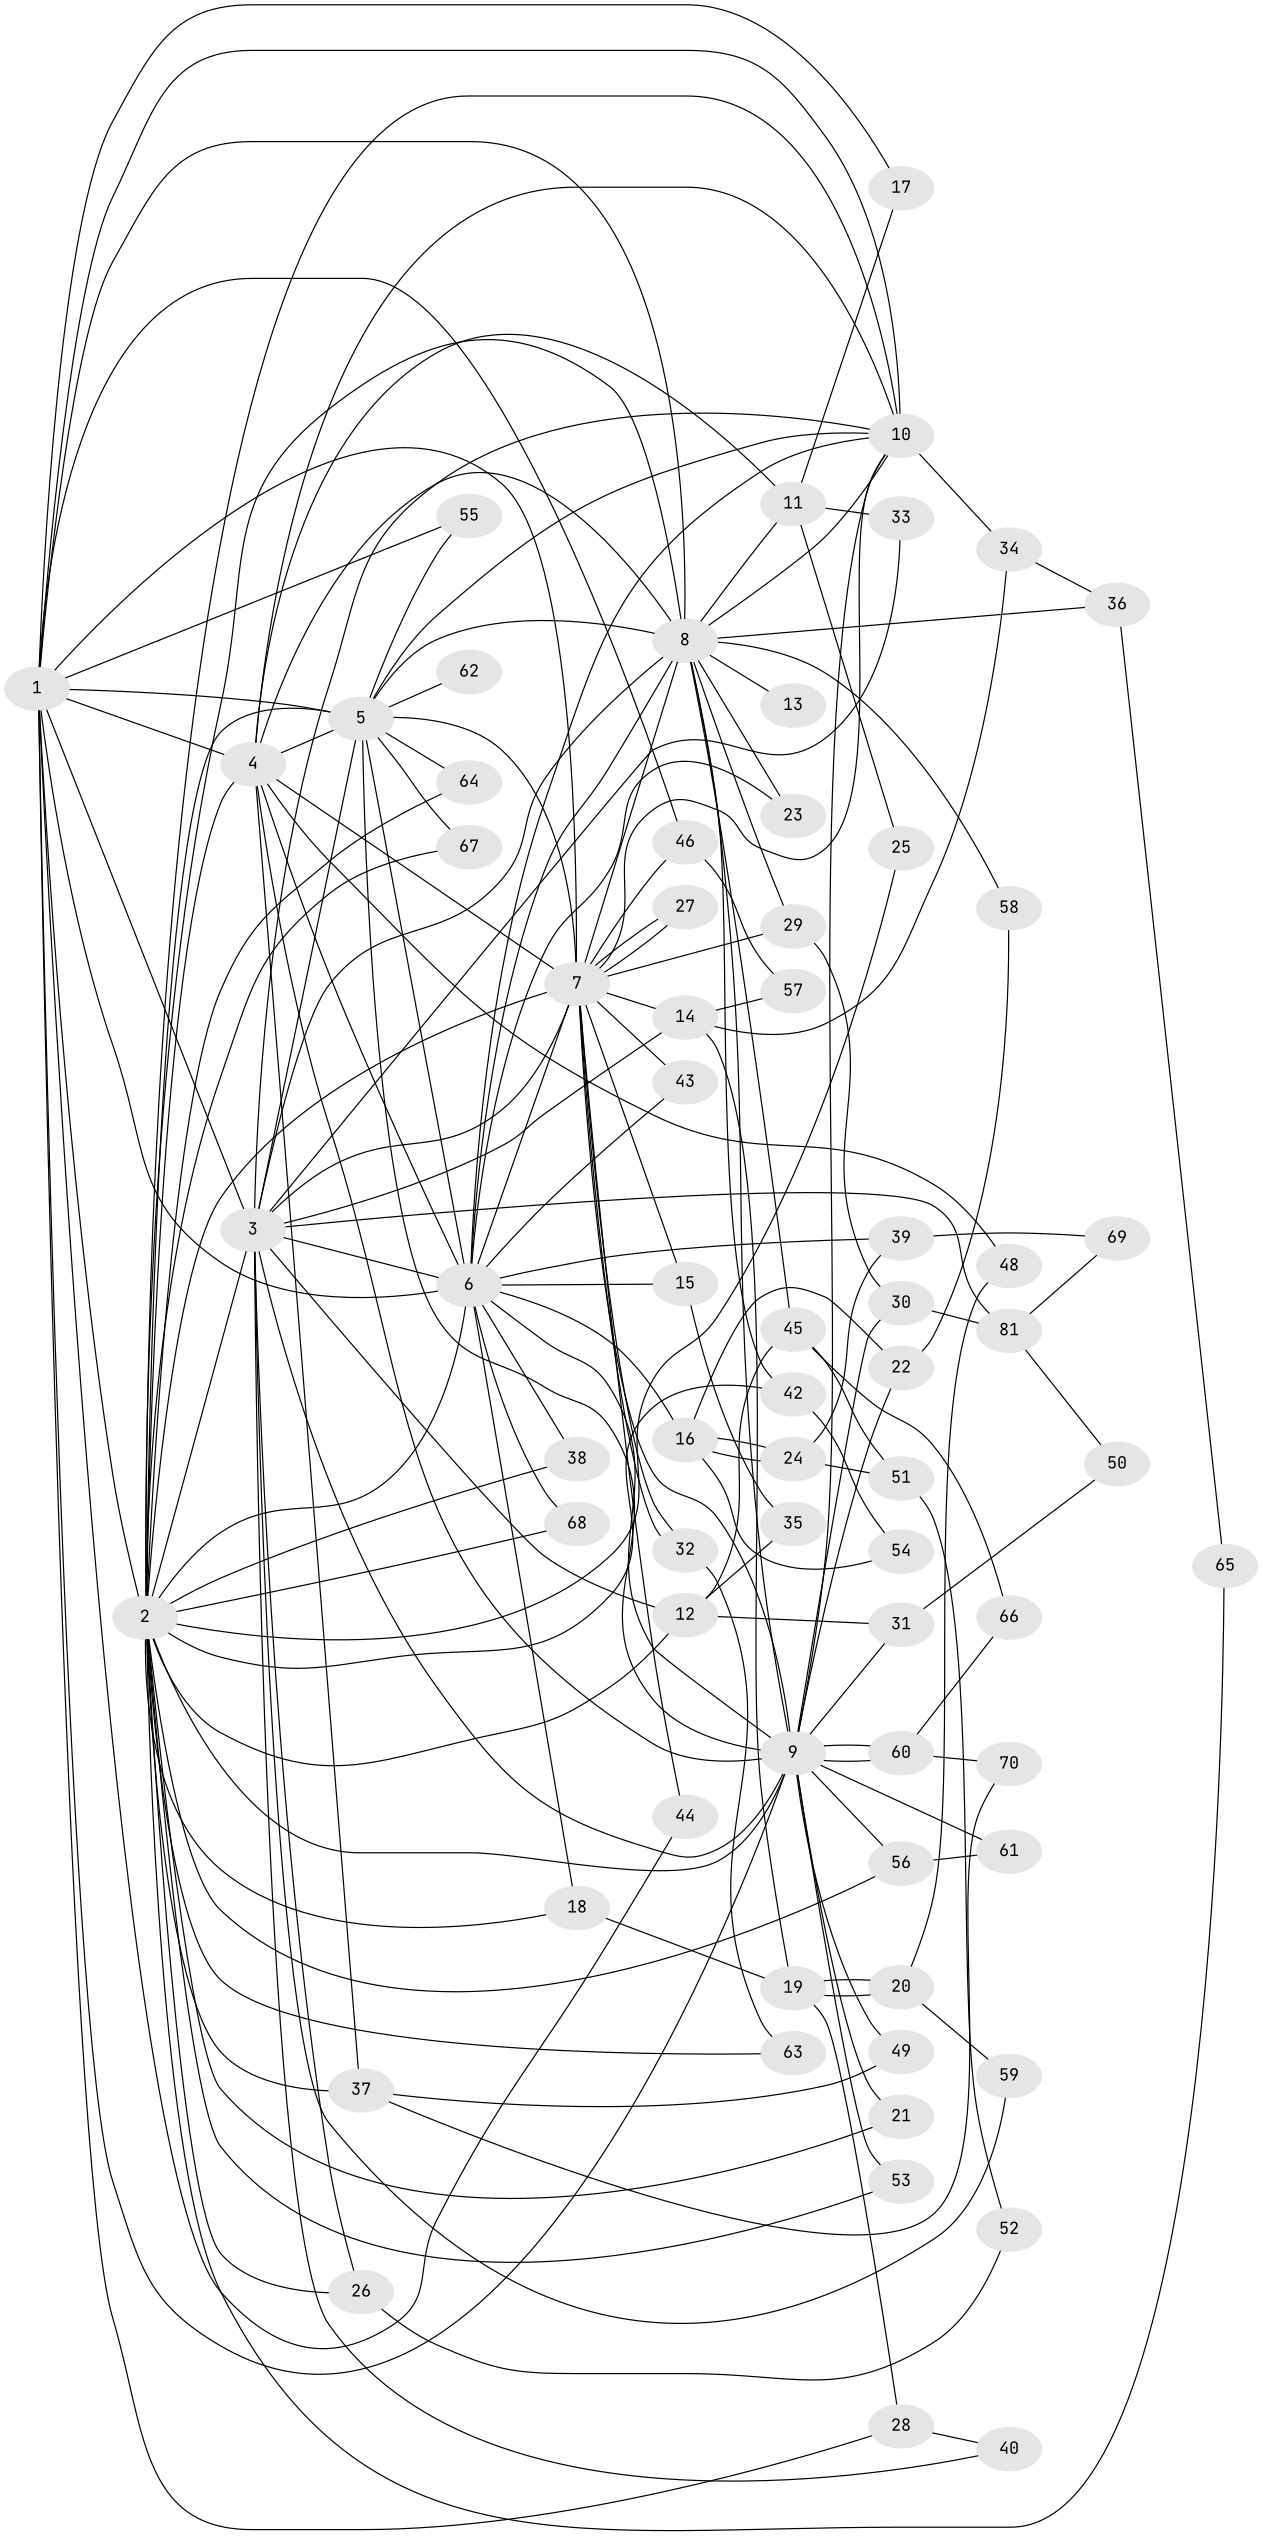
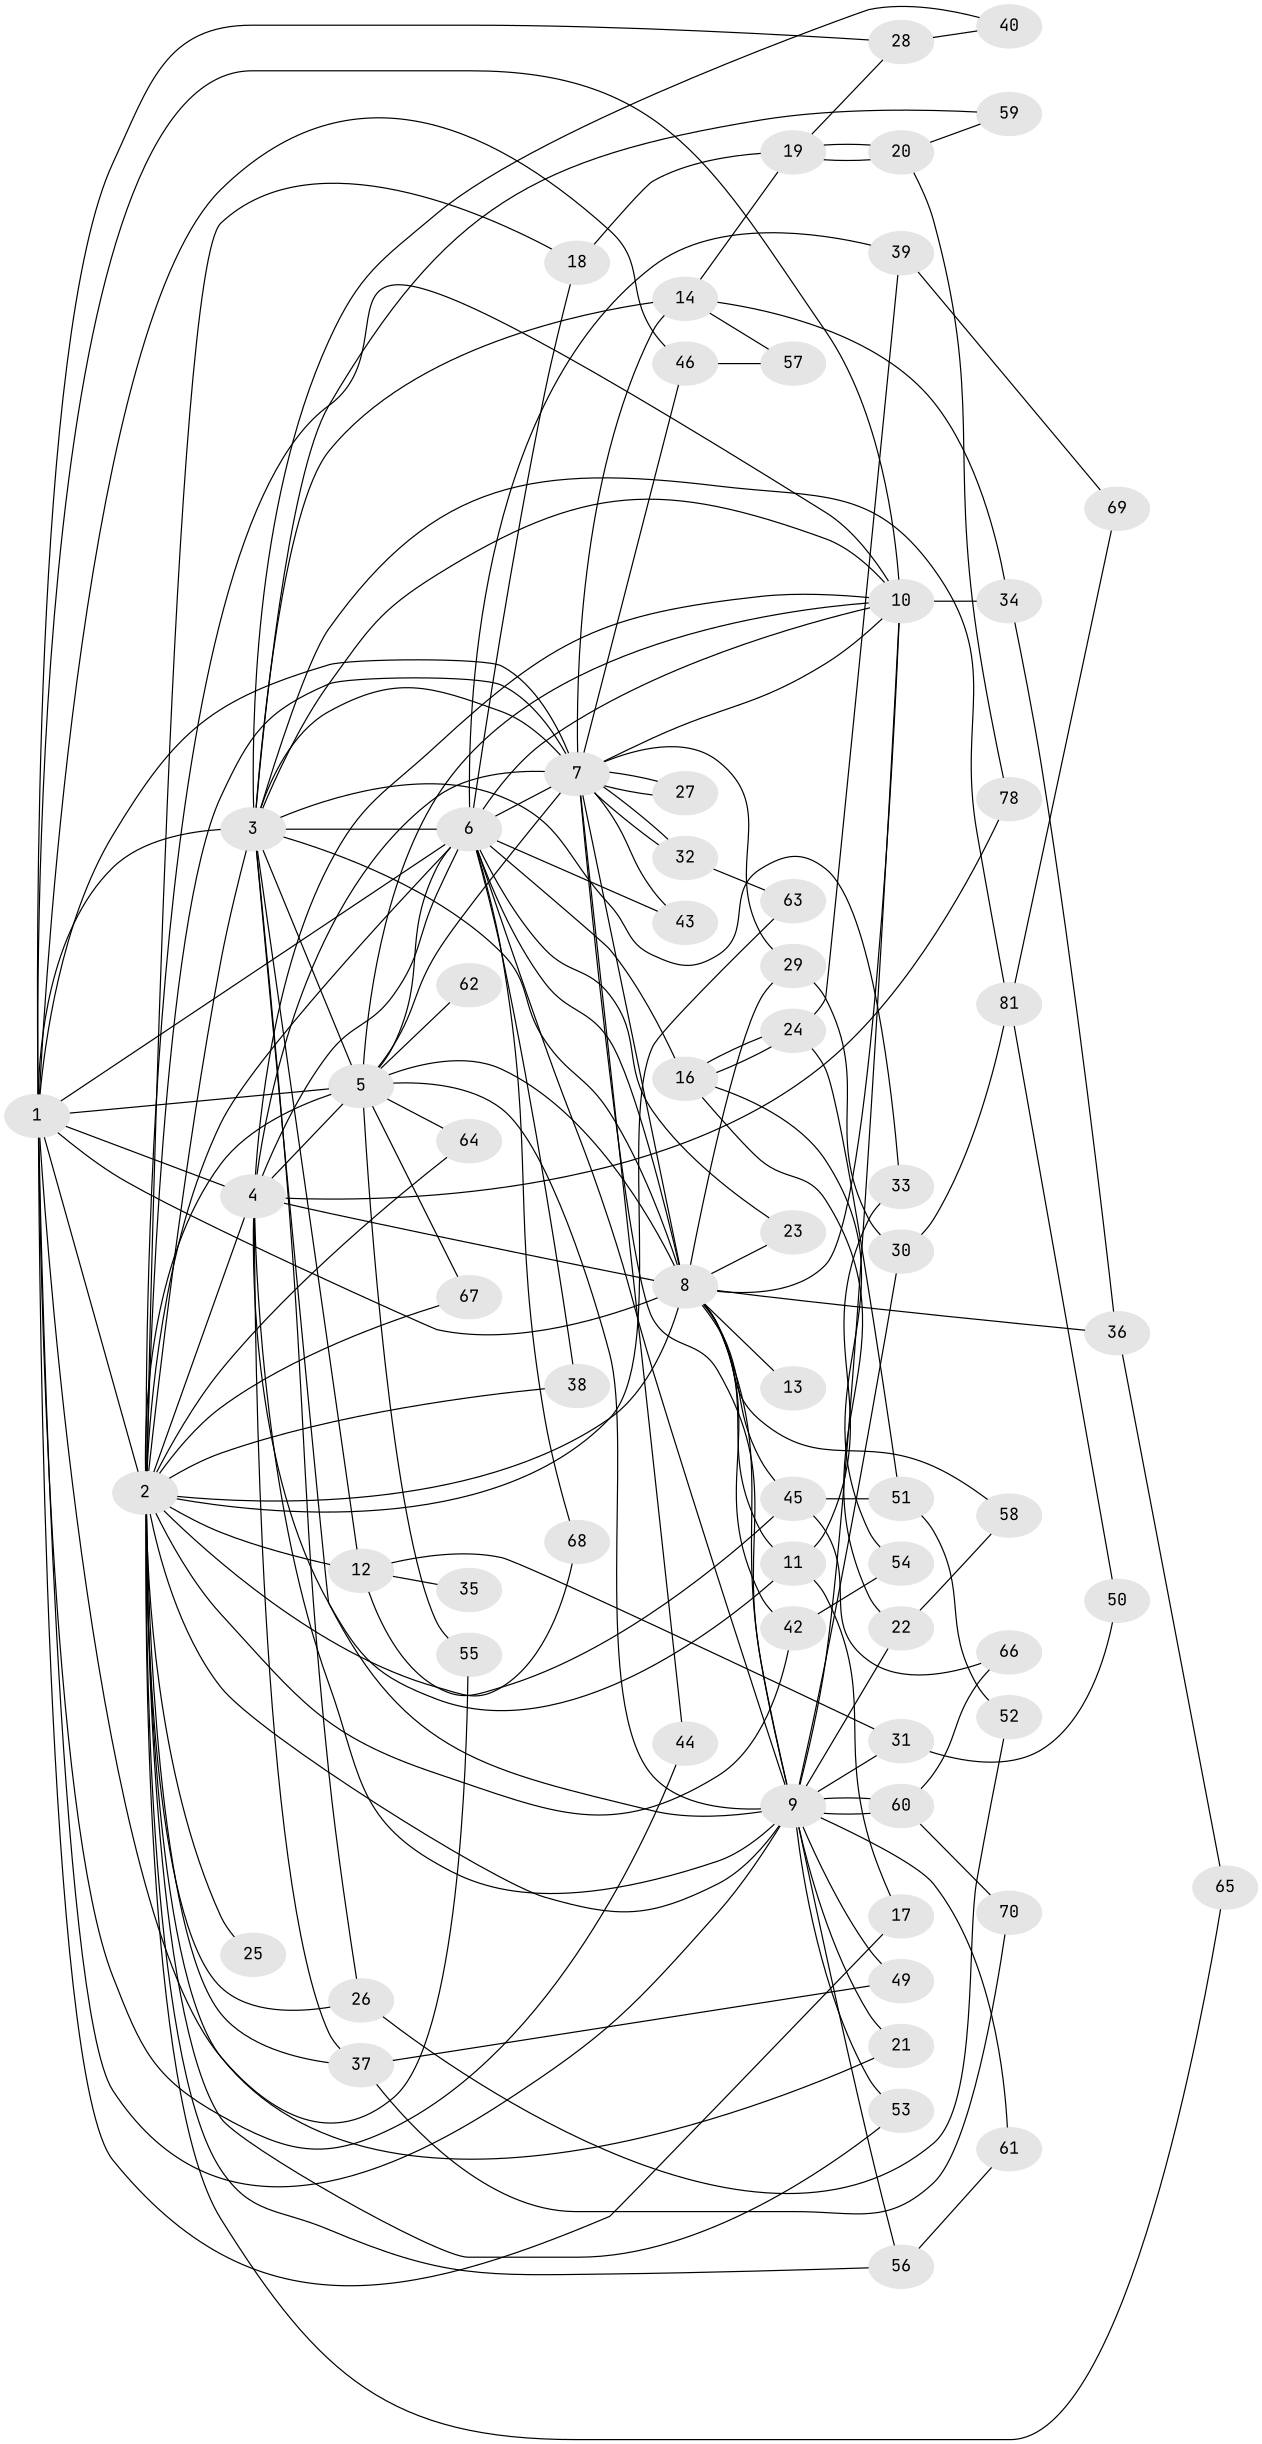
edge "11" -- "25": removed
node "48": label "48" -> "78"
node "15": removed
